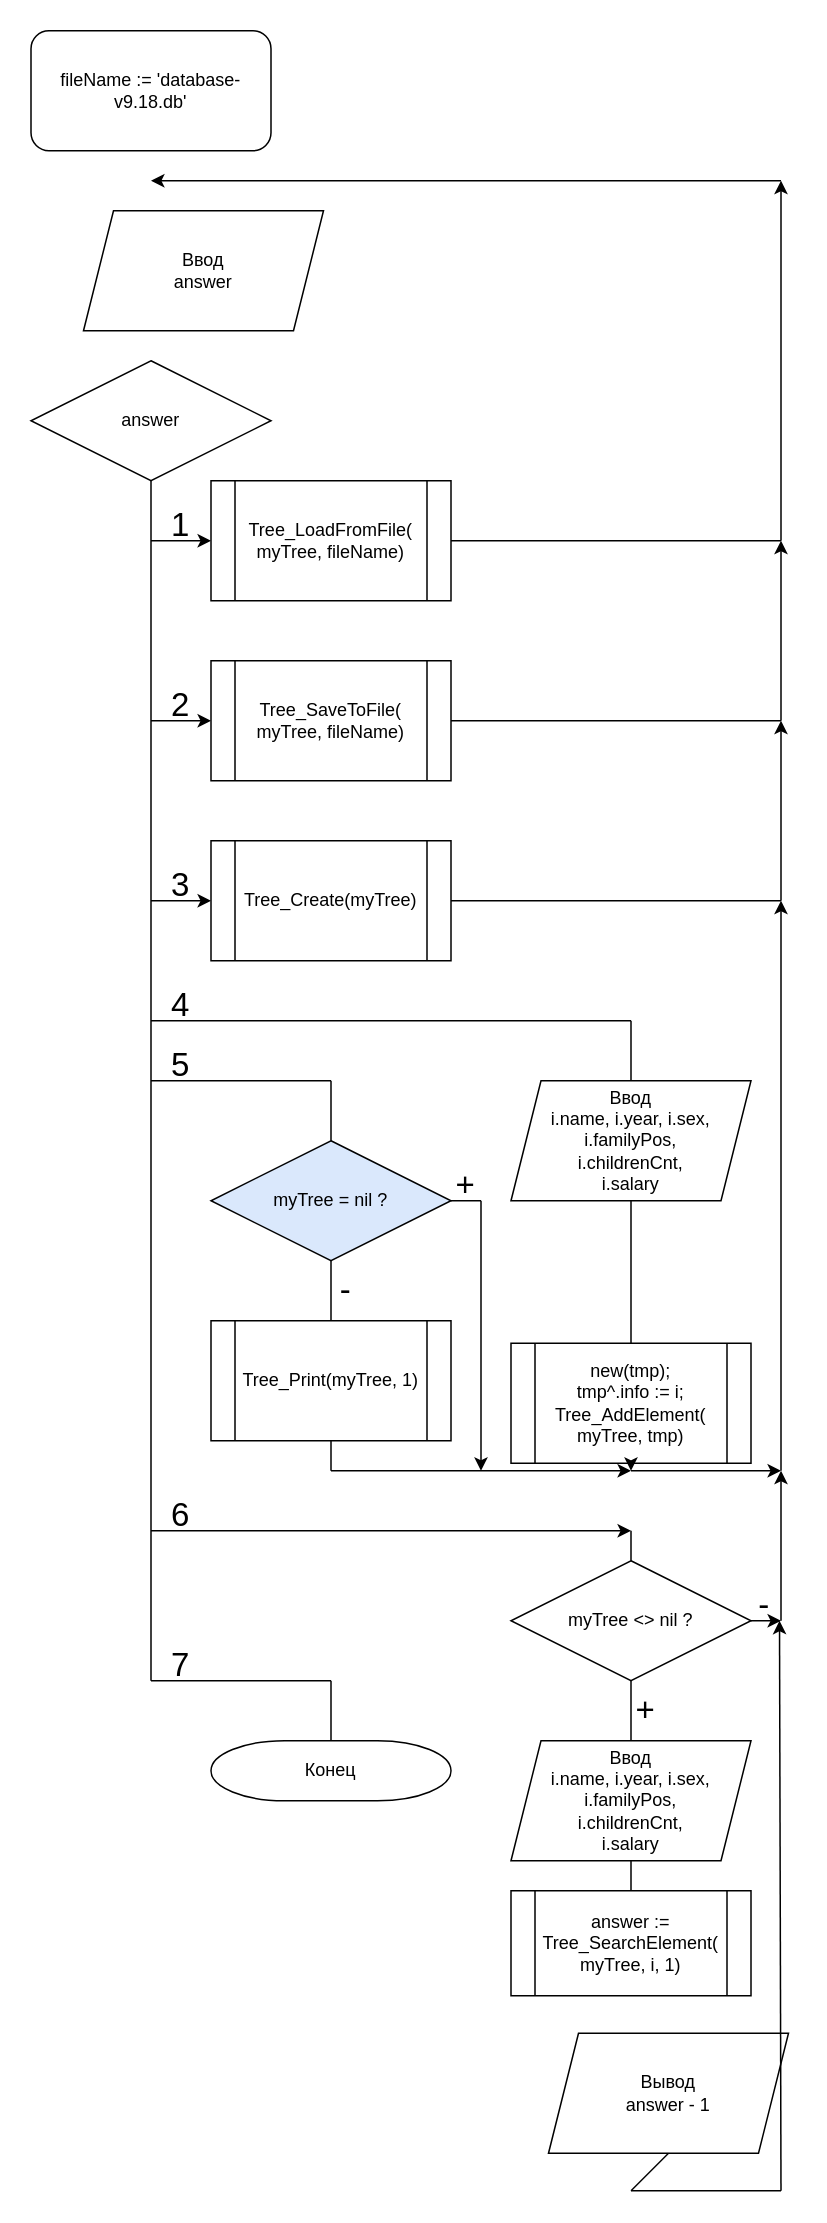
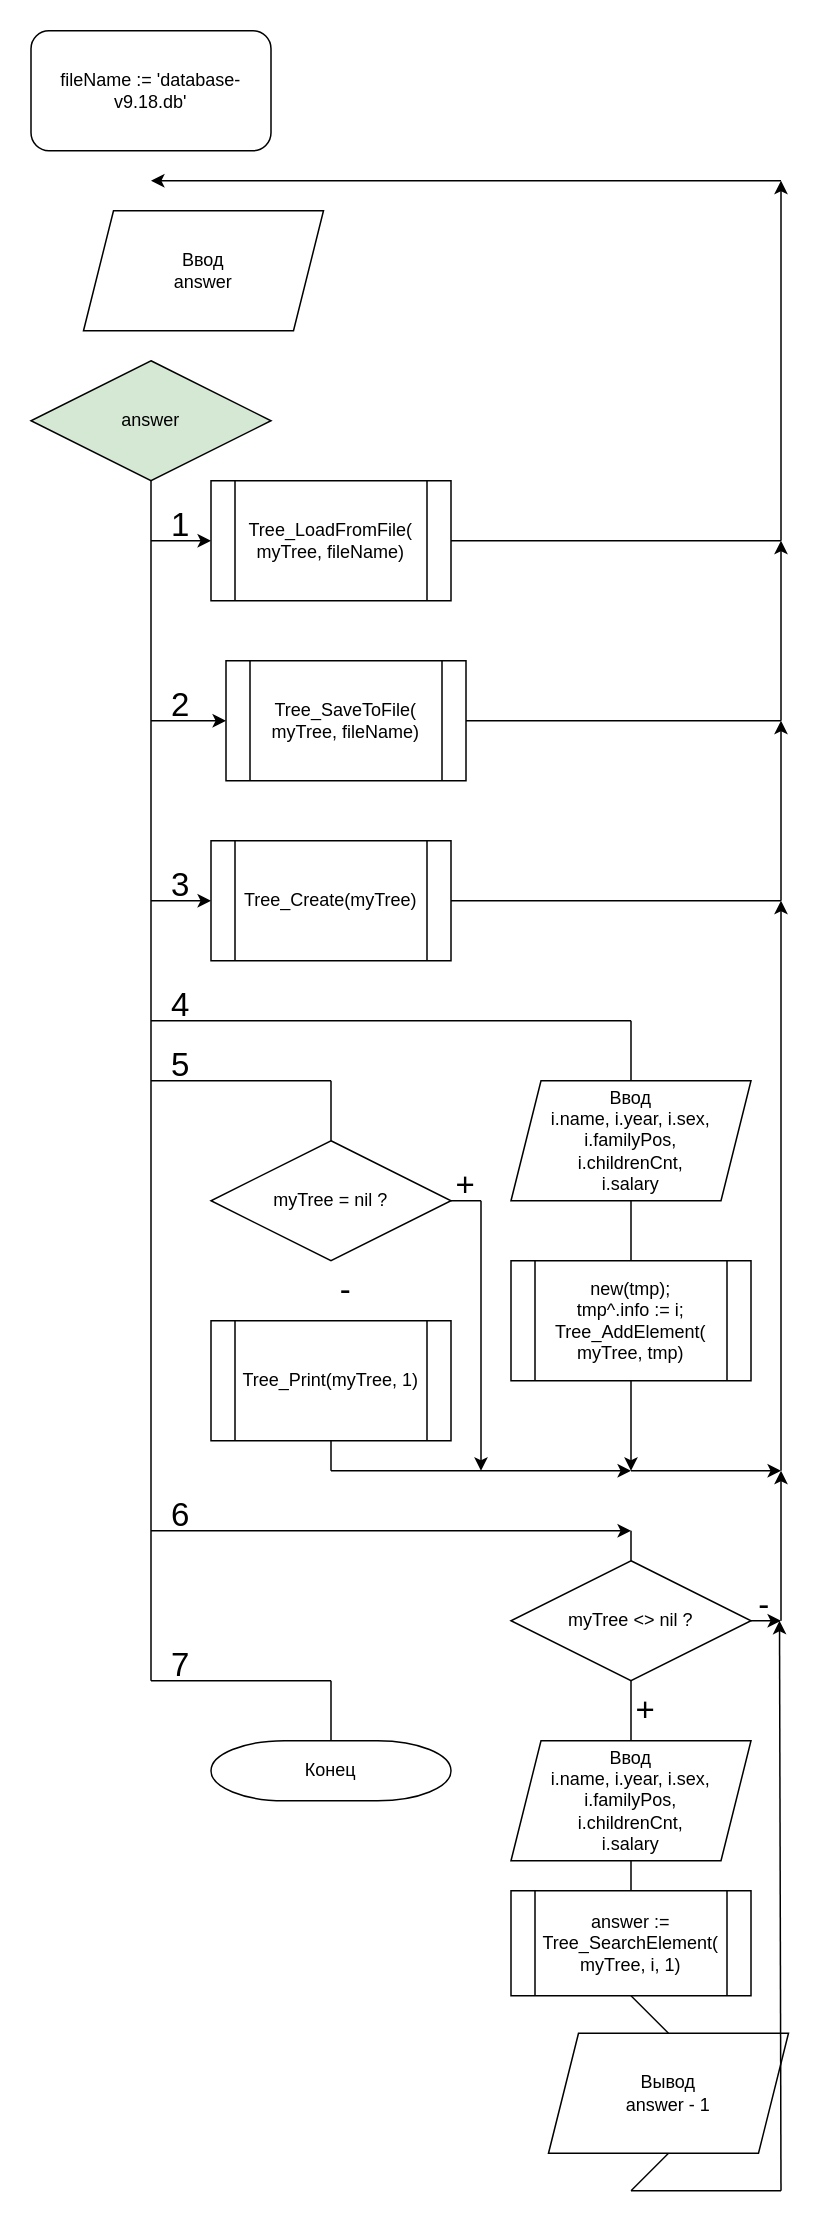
node "answer": fillcolor #ffffff -> #d5e8d4
node "Tree_SaveToFile( myTree, fileName)": moved (331, 721) -> (346, 721)
node "myTree = nil ?": fillcolor #dae8fc -> #ffffff
edge "myTree = nil ?" -- "Tree_Print(myTree, 1)": removed
node "new(tmp); tmp^.info := i; Tree_AddElement( myTree, tmp)": moved (631, 1403) -> (631, 1321)
edge "answer := Tree_SearchElement( myTree, i, 1)" -- "Вывод answer - 1": added
